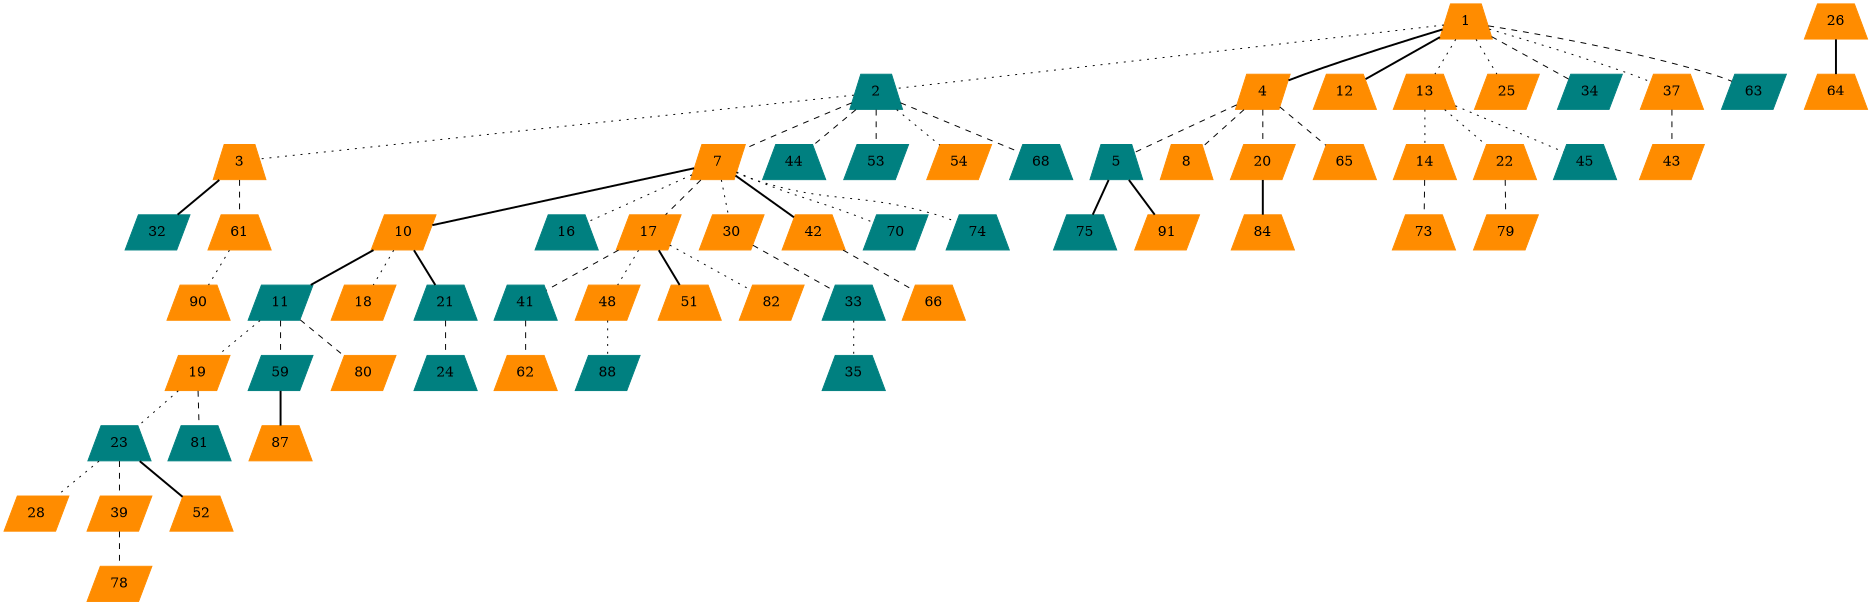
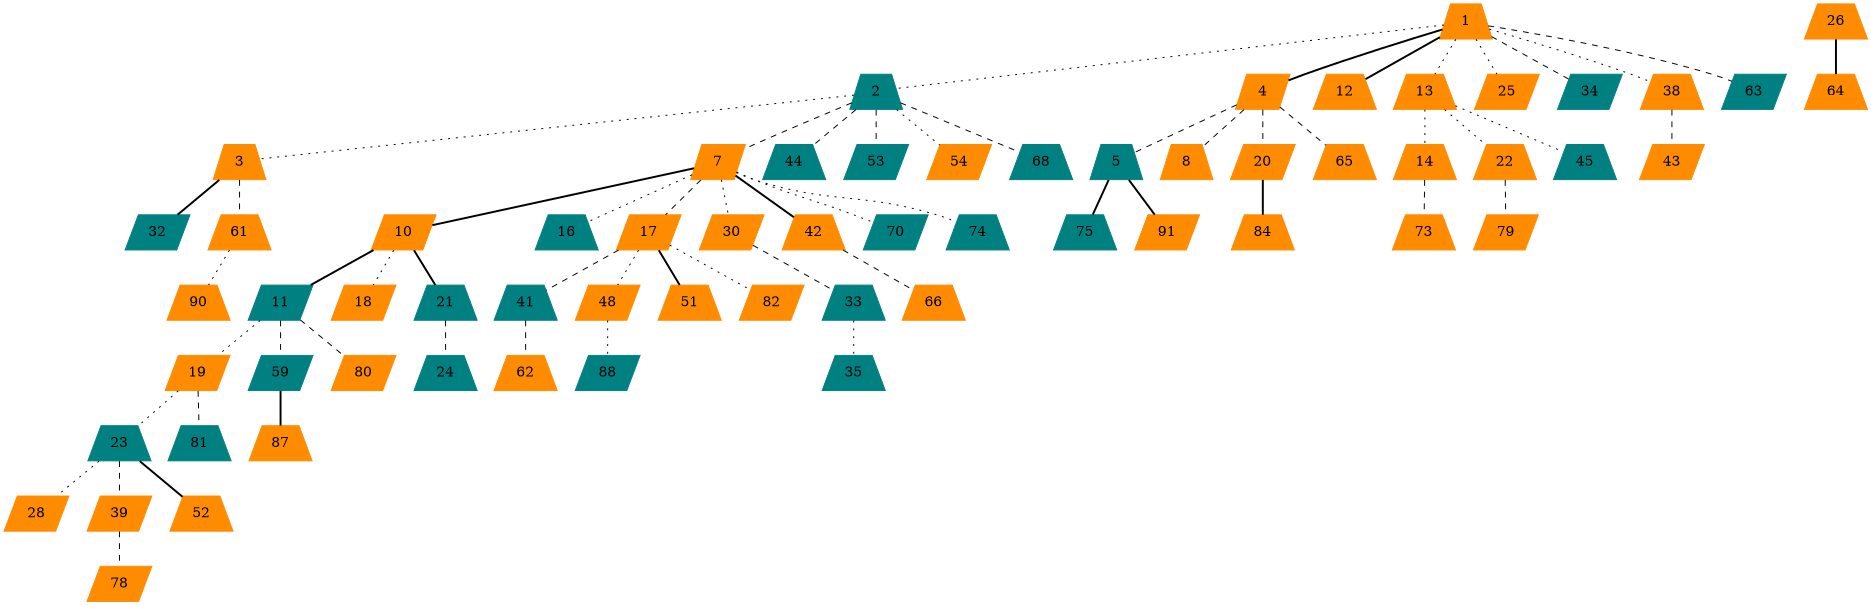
node "37": label "37" -> "38"
